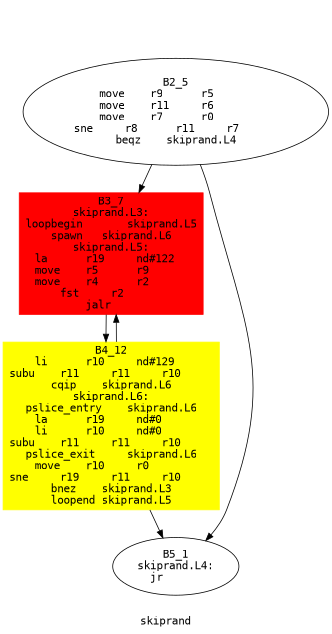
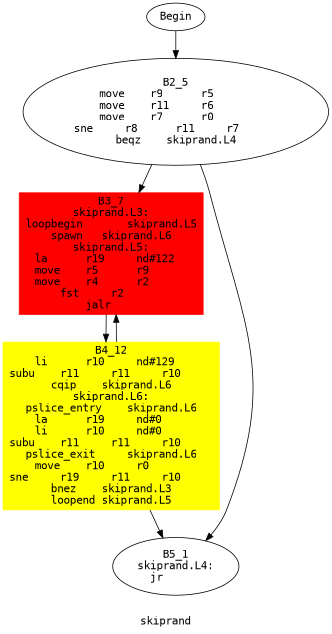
node "Begin": added
